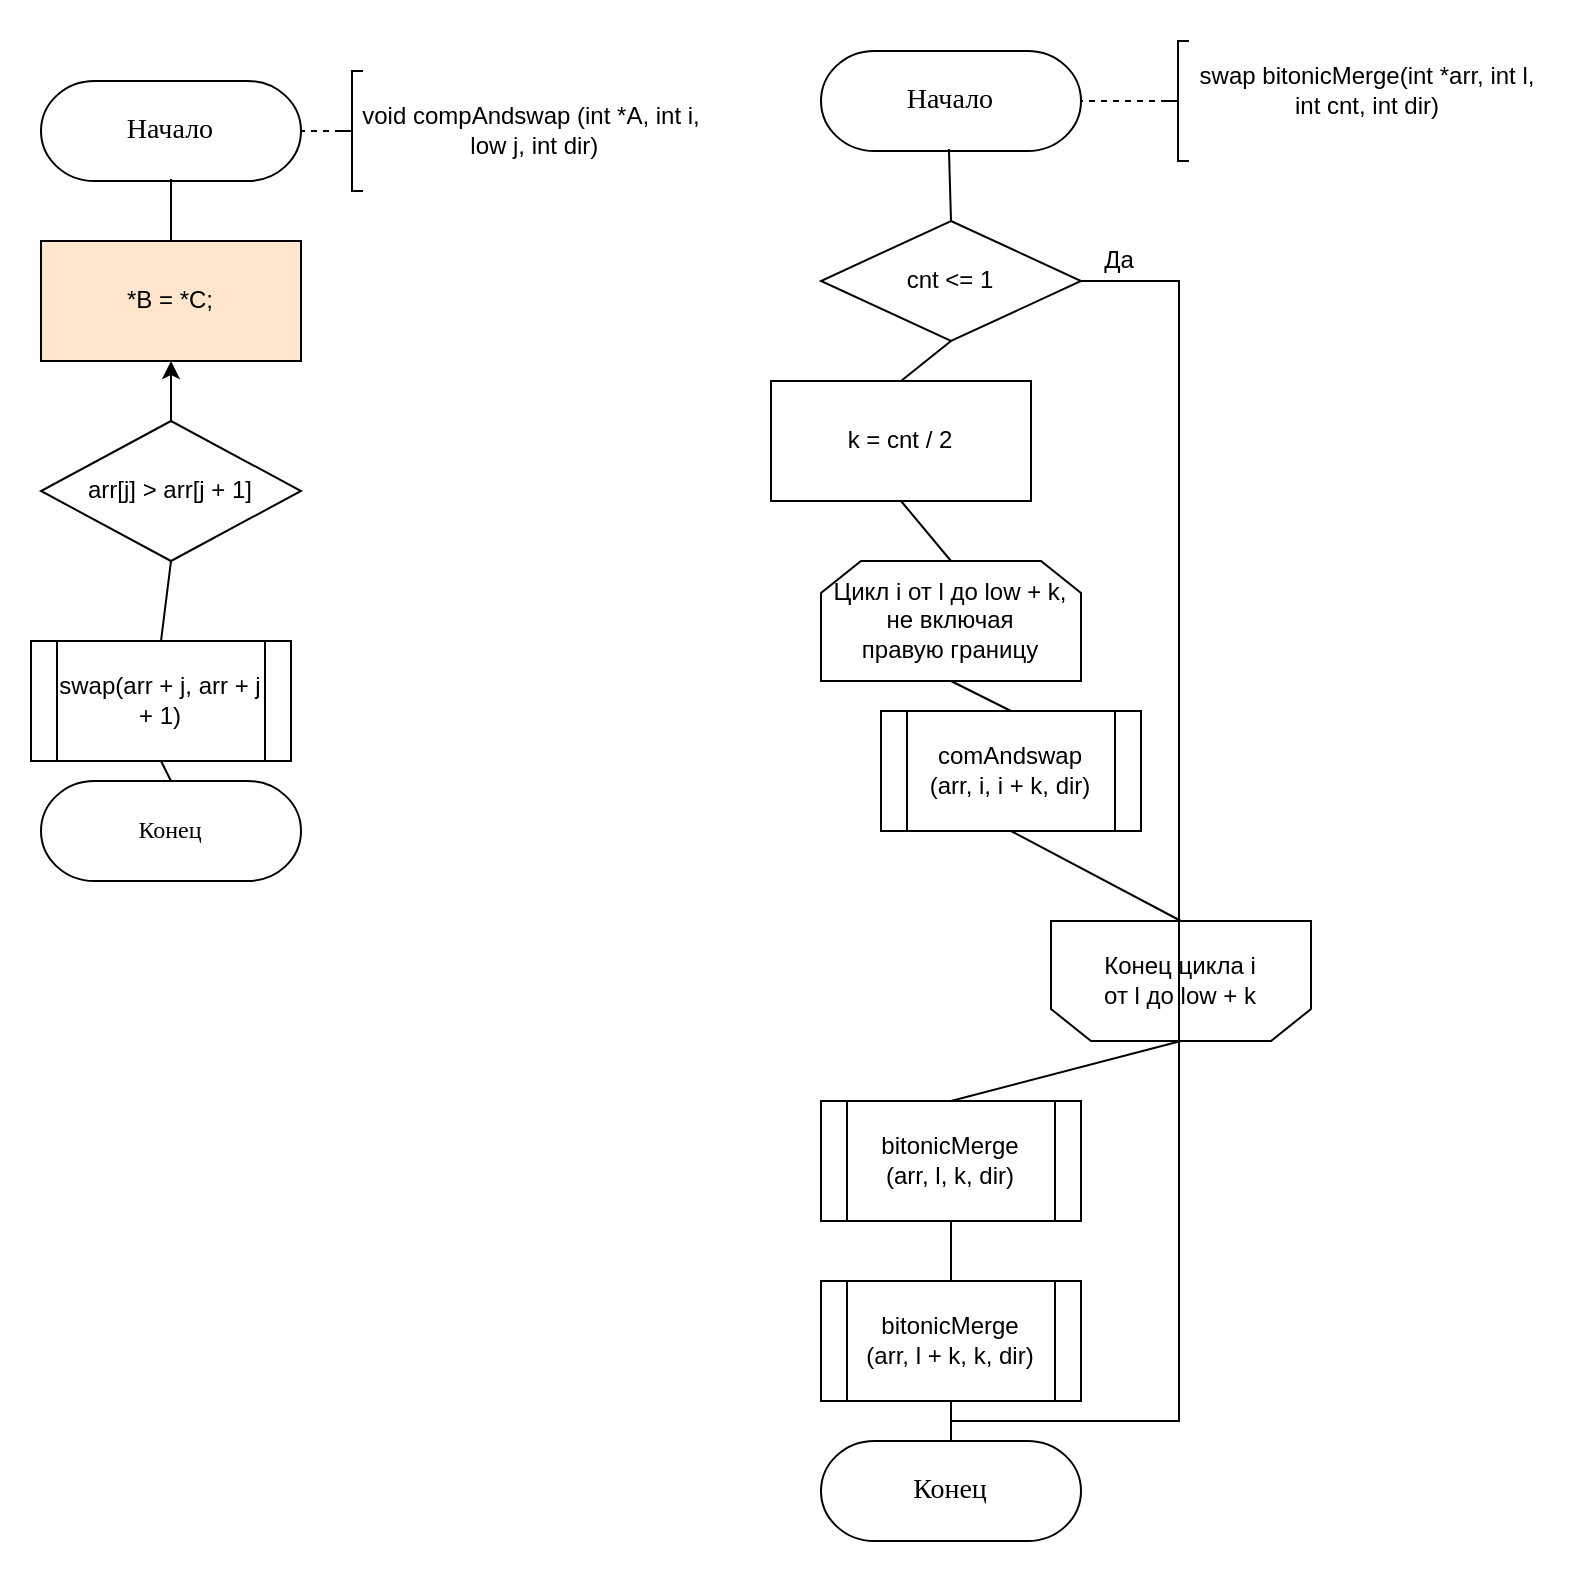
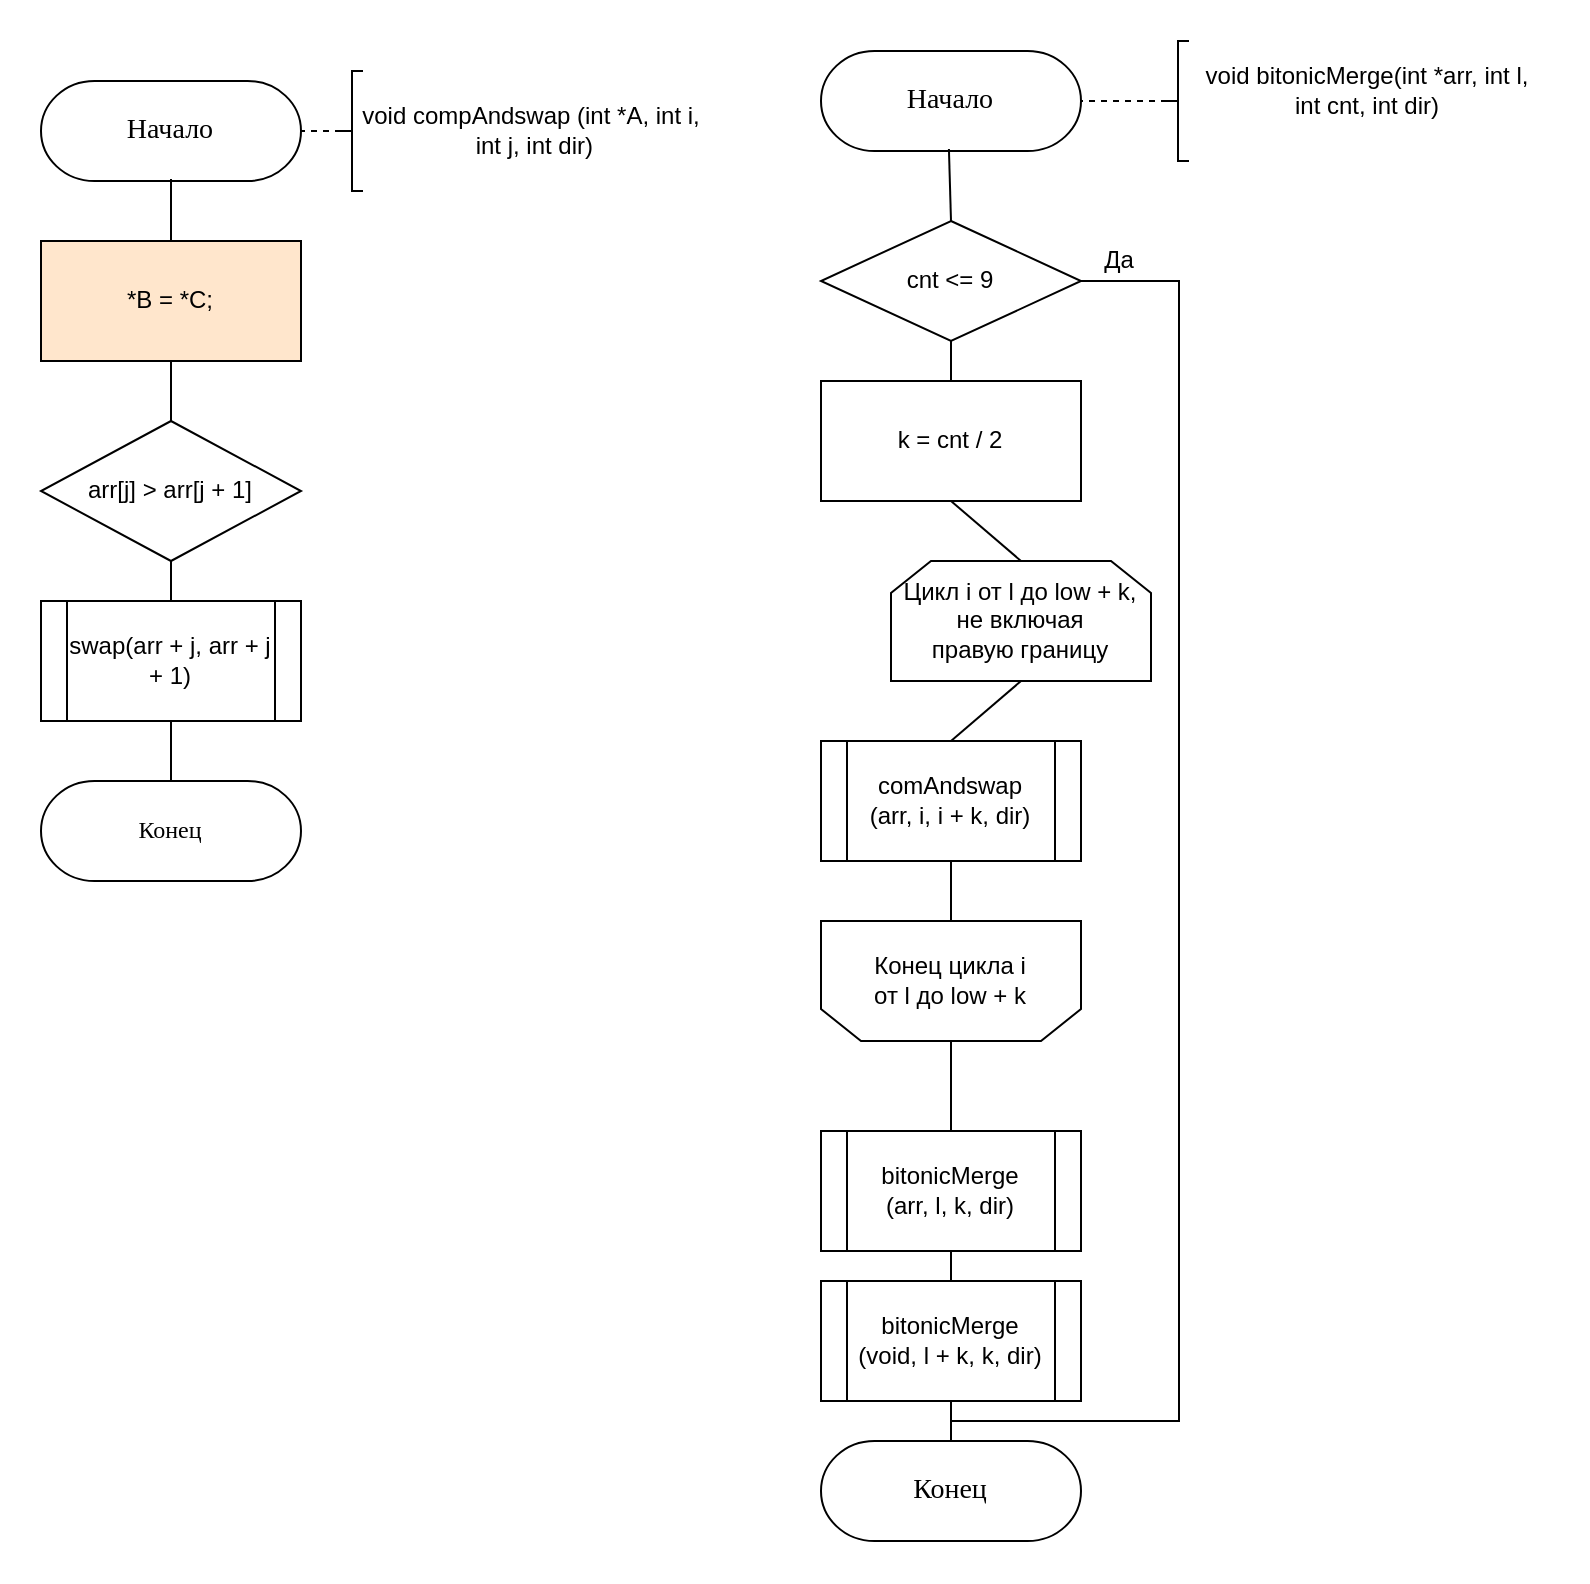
node "swap bitonicMerge(int *arr, int l, int cnt, int dir)": label "swap bitonicMerge(int *arr, int l, int cnt, int dir)" -> "void bitonicMerge(int *arr, int l, int cnt, int dir)"
node "void compAndswap (int *A, int i, low j, int dir)": label "void compAndswap (int *A, int i, low j, int dir)" -> "void compAndswap (int *A, int i, int j, int dir)"
node "cnt <= 1": label "cnt <= 1" -> "cnt <= 9"
edge "arr[j] > arr[j + 1]" -> "*B = *C;": arrowhead classic -> none
node "k = cnt / 2": moved (901, 441) -> (951, 441)
node "Цикл i от l до low + k, не включая правую границу": moved (951, 621) -> (1021, 621)
node "swap(arr + j, arr + j + 1)": moved (161, 701) -> (171, 661)
node "comAndswap (arr, i, i + k, dir)": moved (1011, 771) -> (951, 801)
node "Конец цикла i от l до low + k": moved (1181, 981) -> (951, 981)
node "bitonicMerge (arr, l, k, dir)": moved (951, 1161) -> (951, 1191)
node "bitonicMerge(arr, l + k, k, dir)": label "bitonicMerge(arr, l + k, k, dir)" -> "bitonicMerge(void, l + k, k, dir)"
